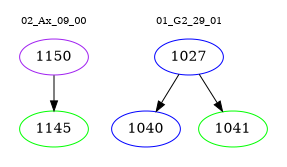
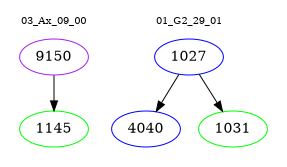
cluster "02_Ax_09_00": label "02_Ax_09_00" -> "03_Ax_09_00"
node "1150": label "1150" -> "9150"
node "1040": label "1040" -> "4040"
node "1041": label "1041" -> "1031"
